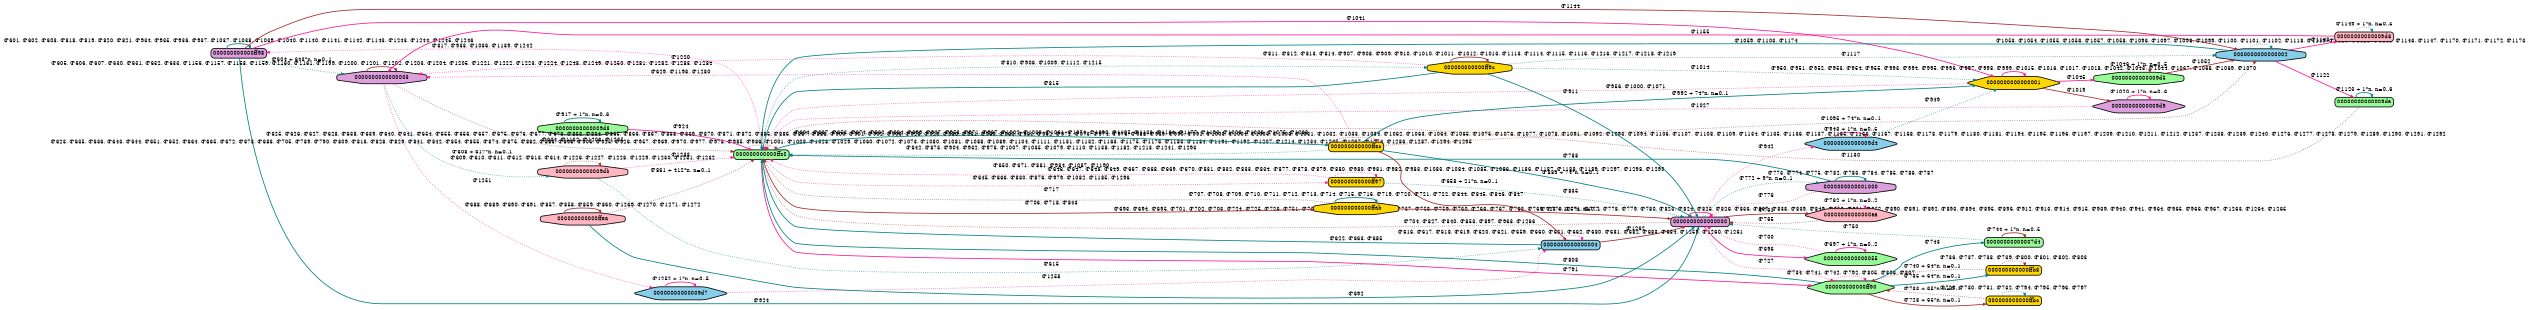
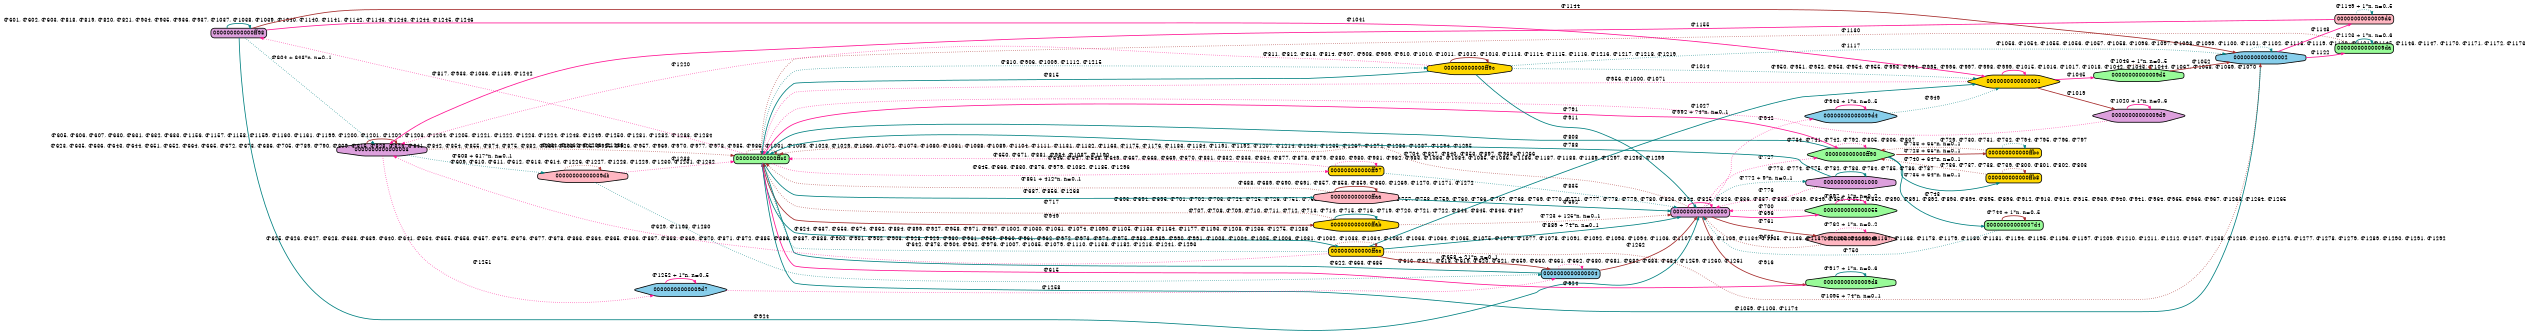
edge "000000000000ffc0" -> "000000000000ffaa": added, label "@687, @856, @1268"
edge "000000000000ffc0" -> "000000000000ffab": label "@706, @718, @843" -> "@949"
edge "000000000000ffab" -> "0000000000000000": style solid -> dotted
edge "0000000000000000" -> "00000000000009d8": added, label "@916"
